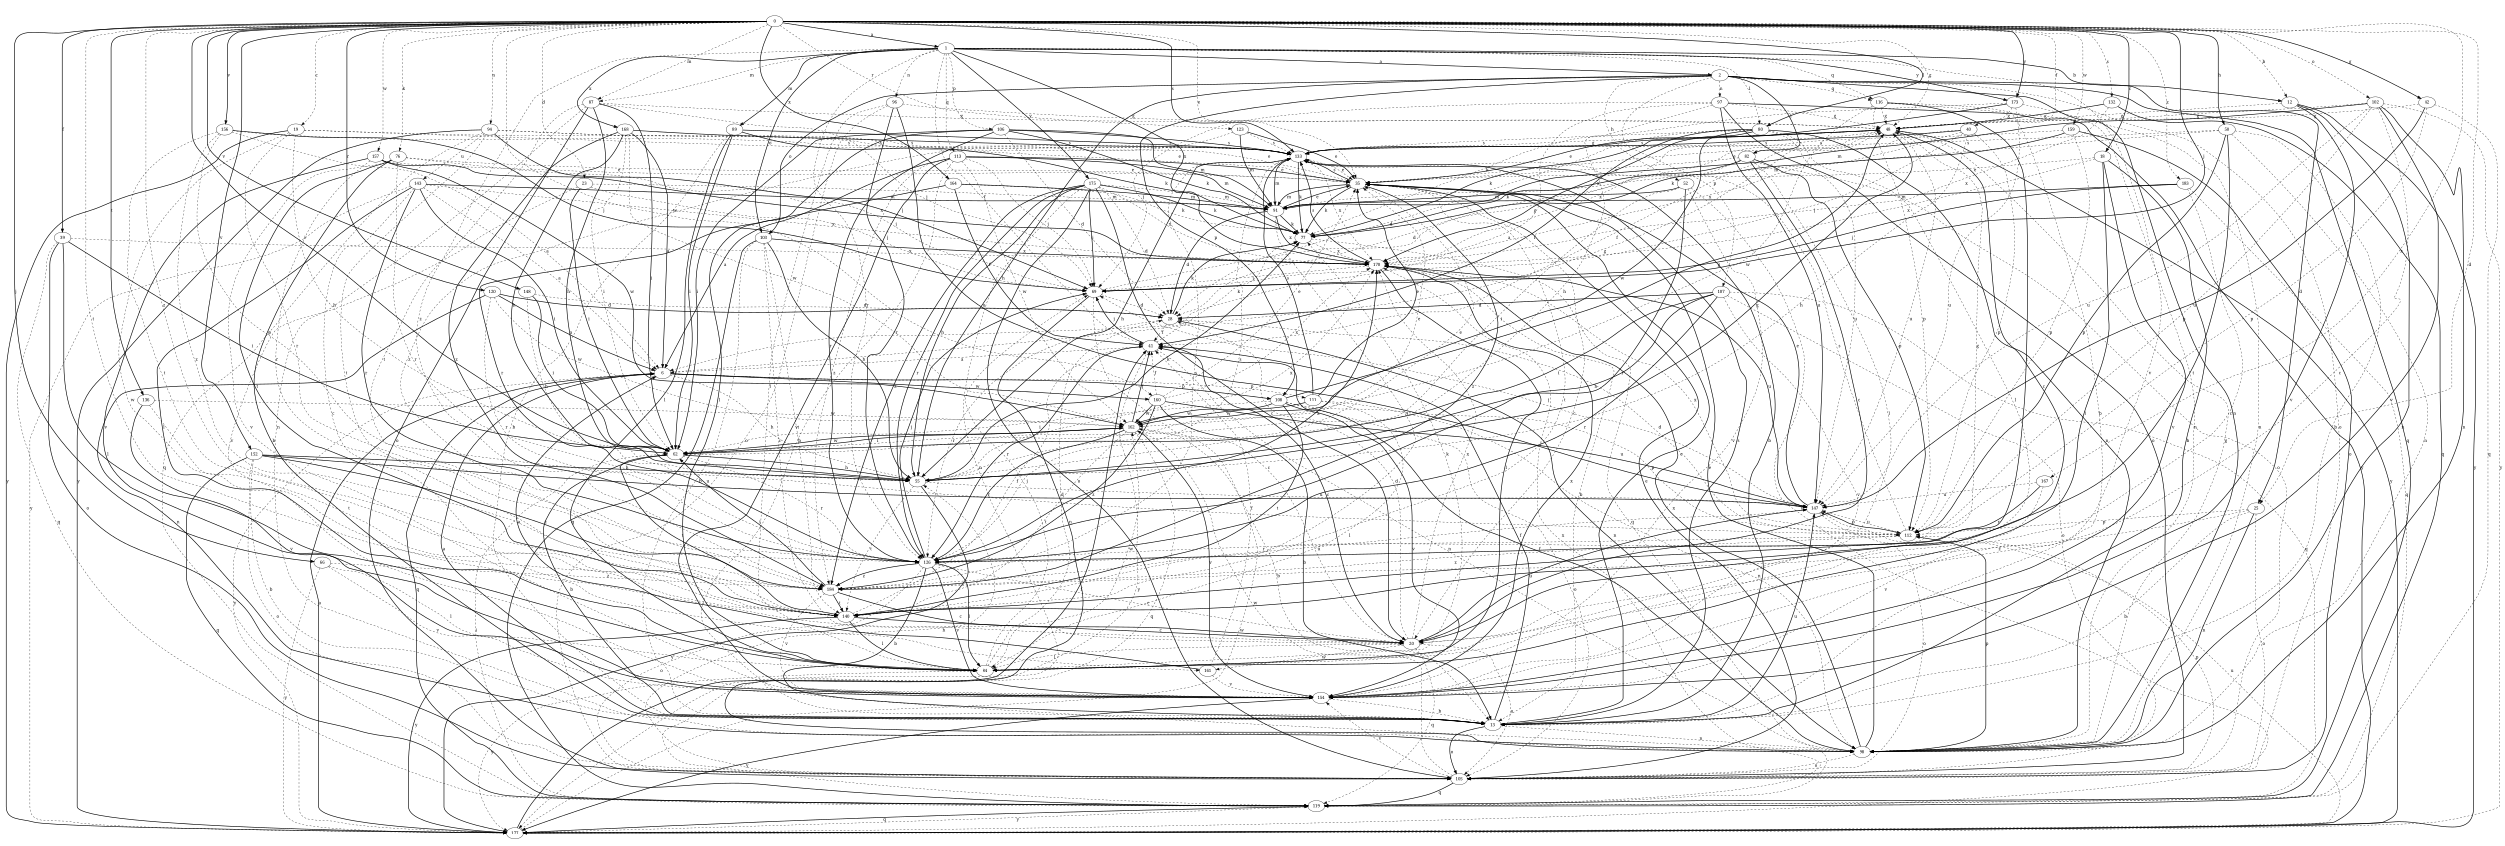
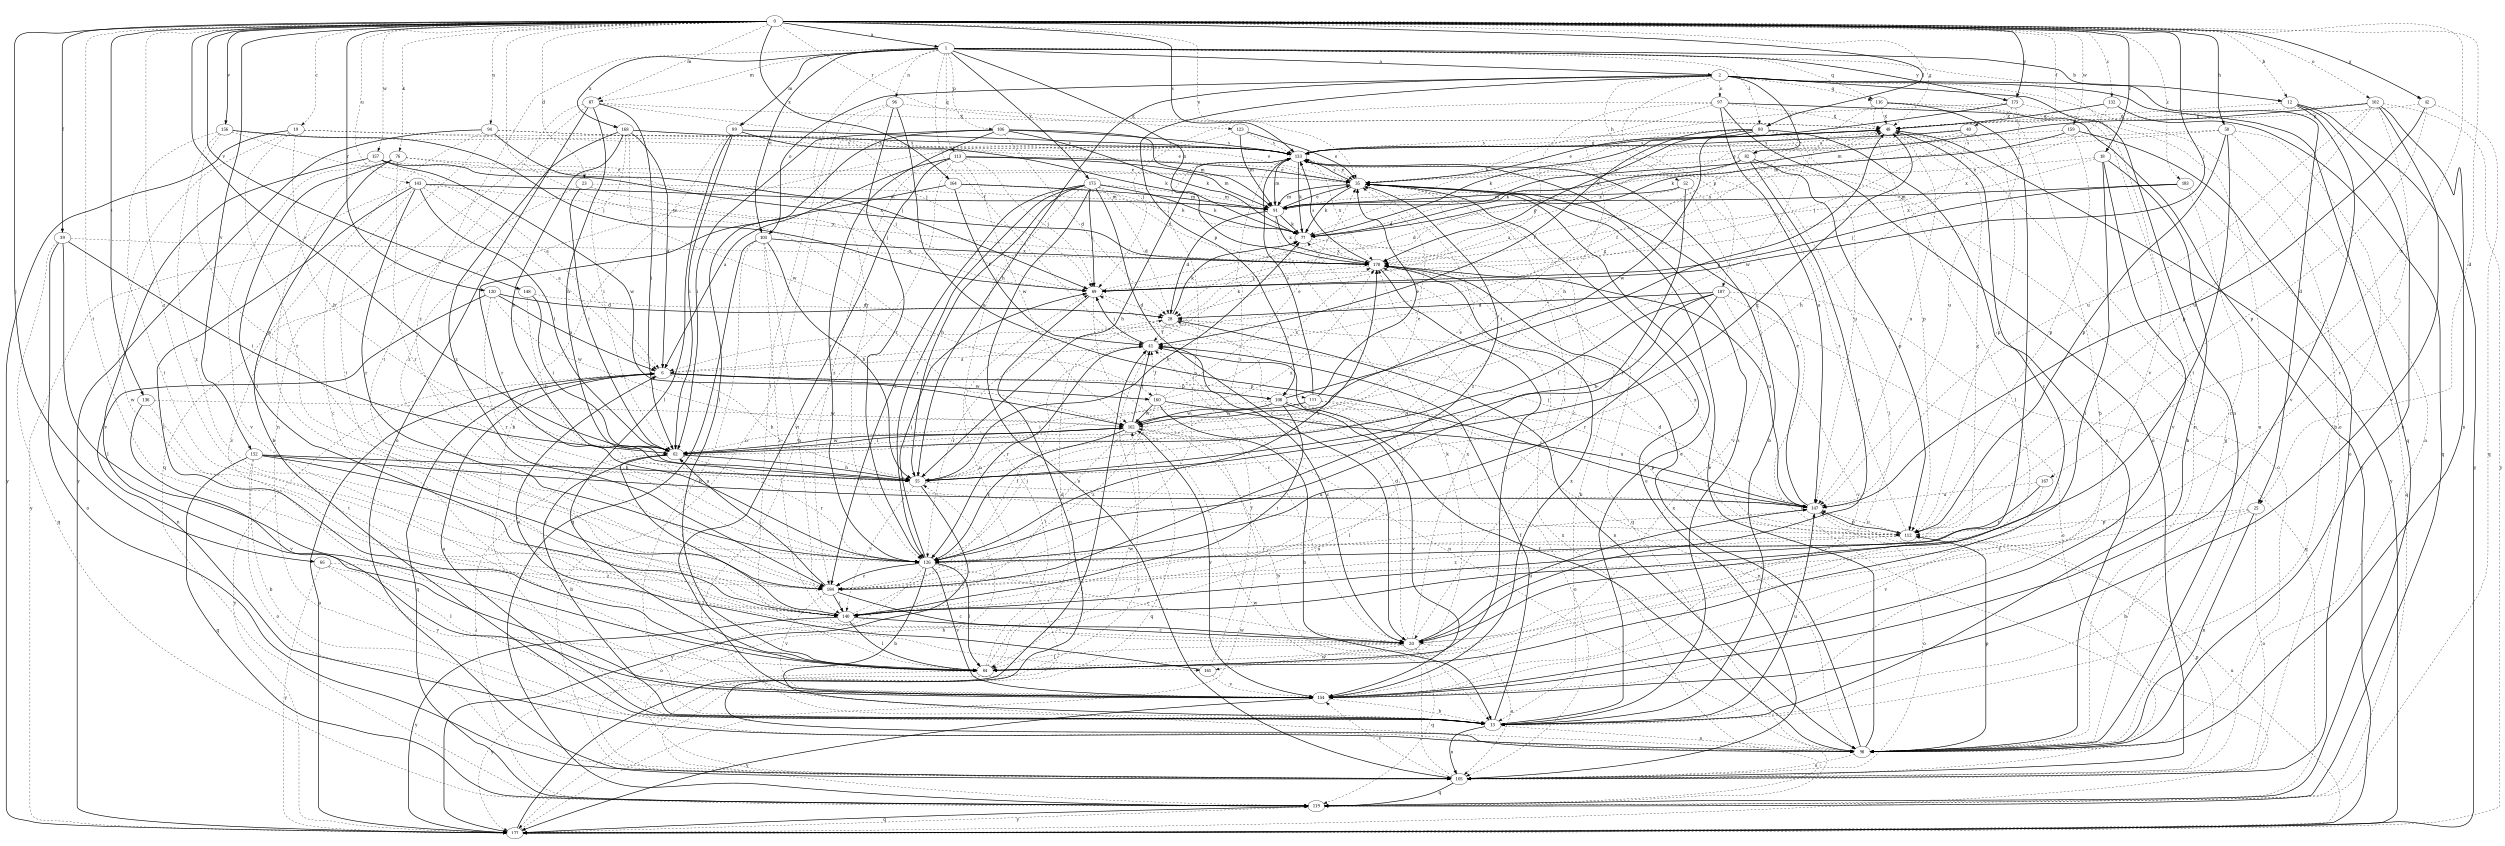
edge "94" -> "143": now "0" -> "143"
edge "160" -> "184": style bold -> dashed
